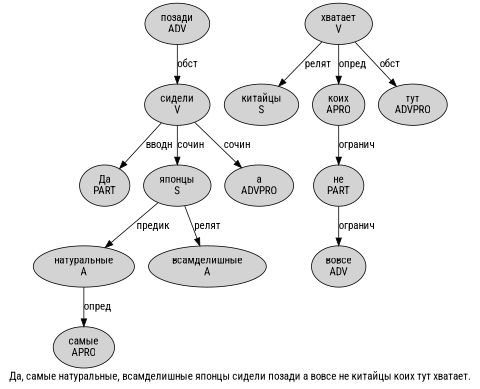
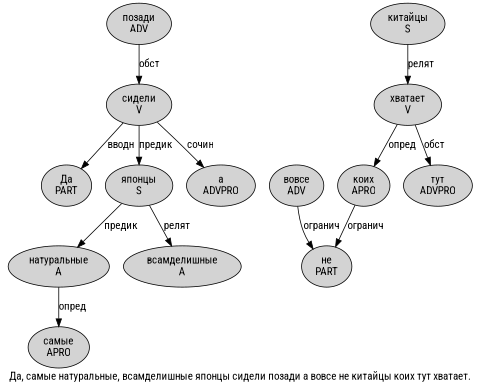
edge "хватает V" -> "китайцы S": reversed
edge "сидели V" -> "японцы S": label "сочин" -> "предик"
edge "не PART" -> "вовсе ADV": reversed
